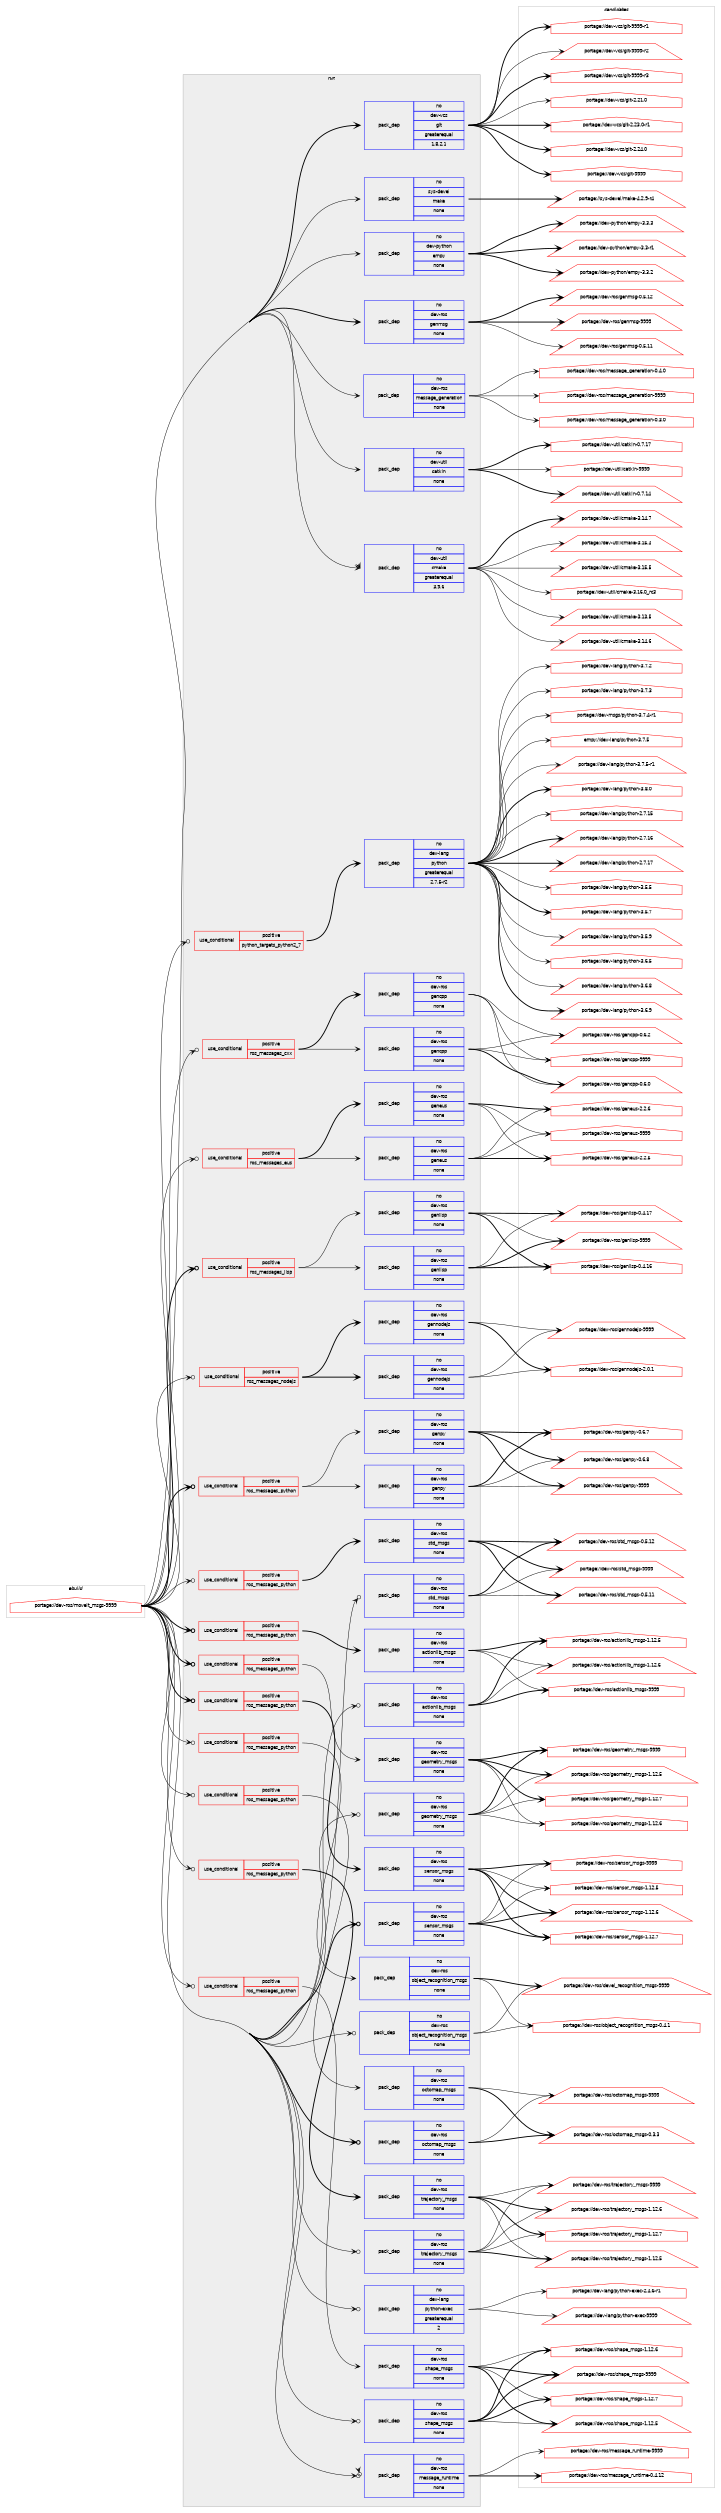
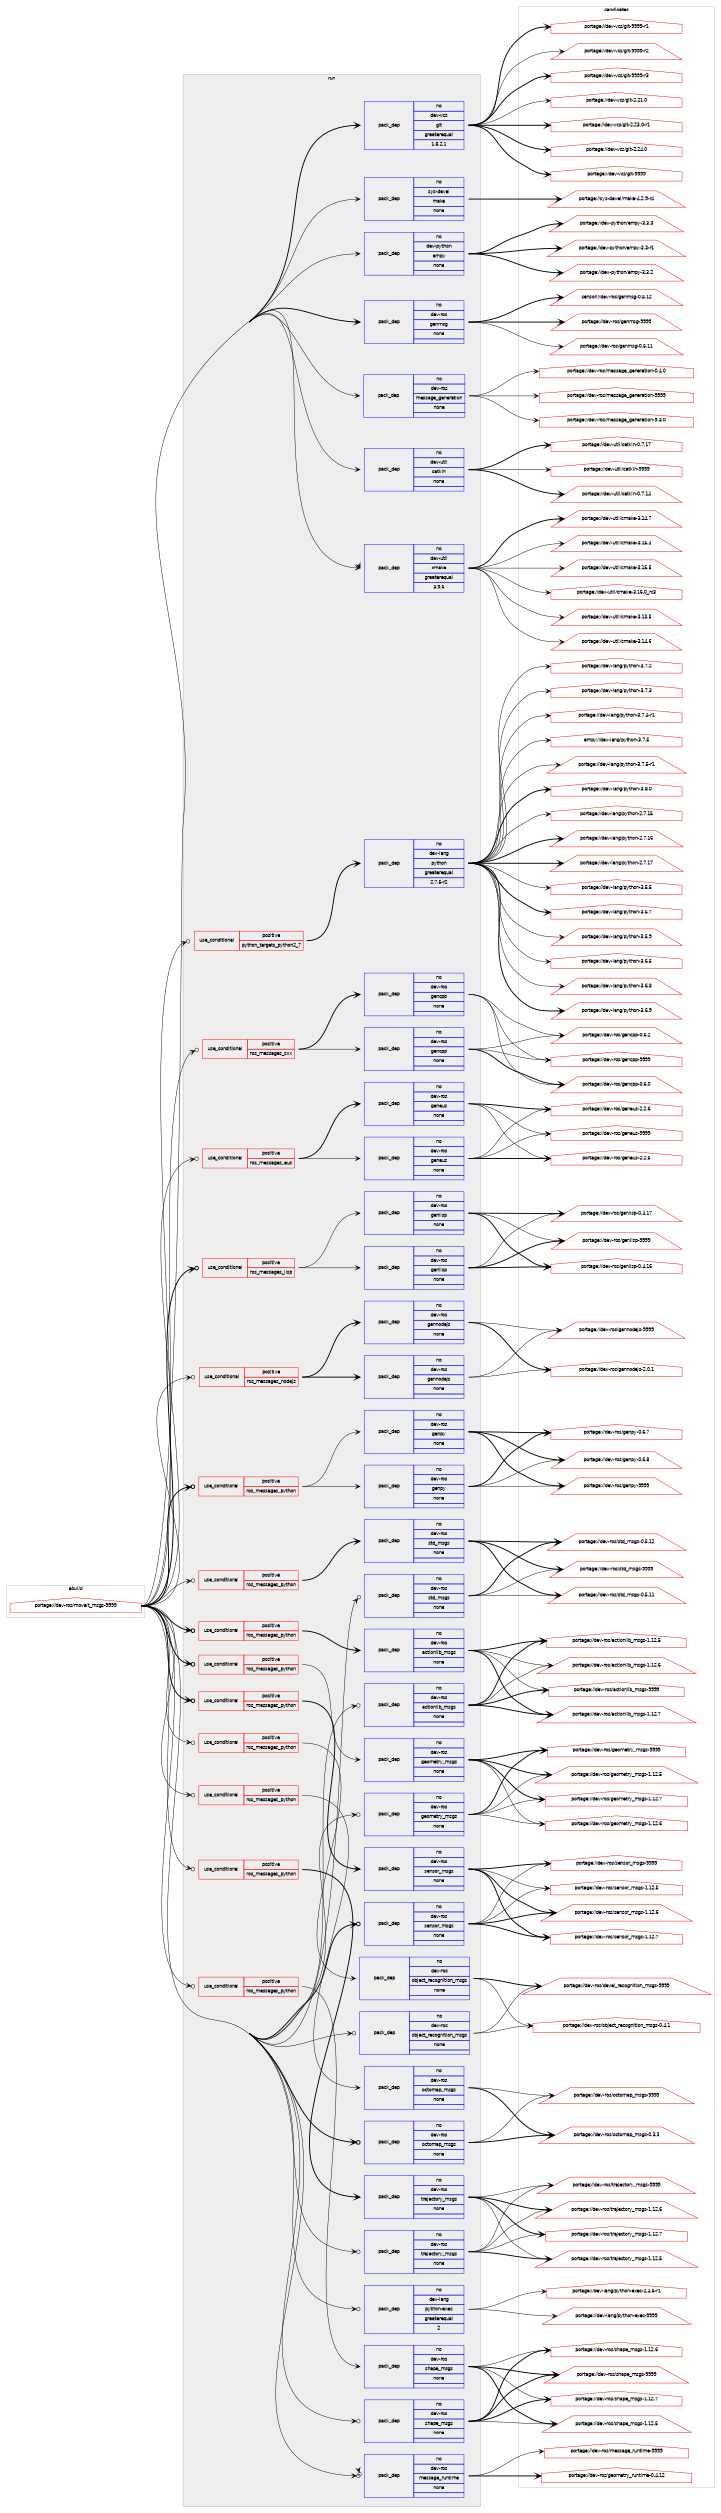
node "portage://dev-ros/genmsg-0.5.12": label "portage://dev-ros/genmsg-0.5.12" -> "sensor://dev-ros/genmsg-0.5.12"
node "portage://dev-ros/message_generation-0.3.0": label "portage://dev-ros/message_generation-0.3.0" -> "portage://dev-ros/message_generation-9.3.0"
node "portage://dev-msgs/python-3.7.4-r1": label "portage://dev-msgs/python-3.7.4-r1" -> "portage://dev-lang/python-3.7.4-r1"
node "portage://dev-ros/actionlib_msgs-1.12.7": added
node "portage://dev-ros/message_runtime-0.4.12": label "portage://dev-ros/message_runtime-0.4.12" -> "portage://dev-ros/geometry_runtime-0.4.12"
